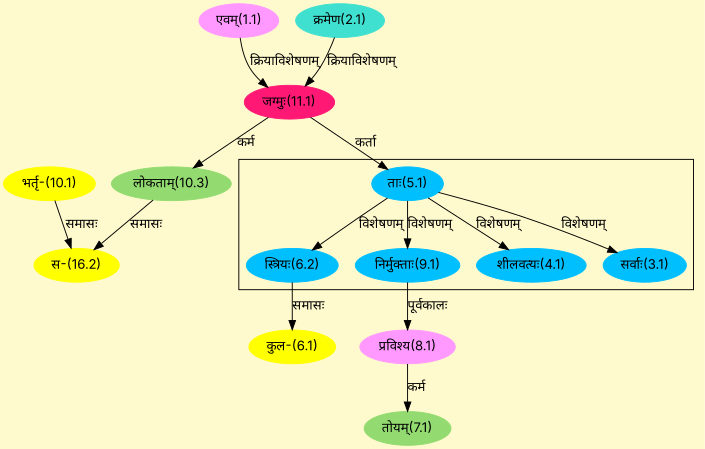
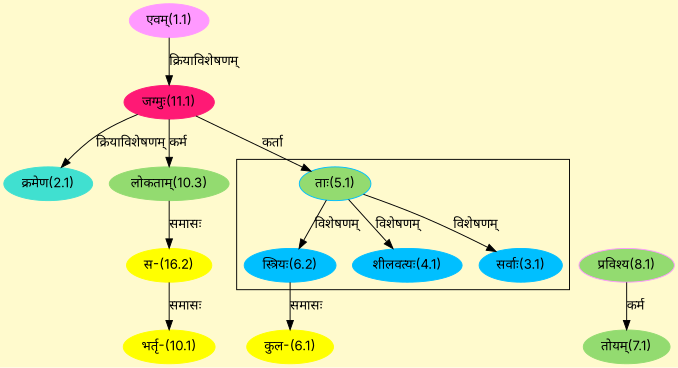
edge "क्रमेण(2.1)" -> "जग्मुः(11.1)": reversed
node "ताः(5.1)": fillcolor #00bfff -> #93db70
edge "भर्तृ-(10.1)" -> "स-(16.2)": reversed
node "निर्मुक्ताः(9.1)": removed
node "प्रविश्य(8.1)": fillcolor #ff99ff -> #93db70
